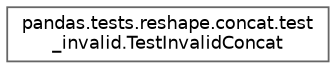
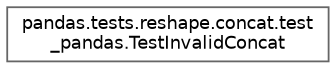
node "pandas.tests.reshape.concat.test _invalid.TestInvalidConcat": label "pandas.tests.reshape.concat.test _invalid.TestInvalidConcat" -> "pandas.tests.reshape.concat.test _pandas.TestInvalidConcat"
